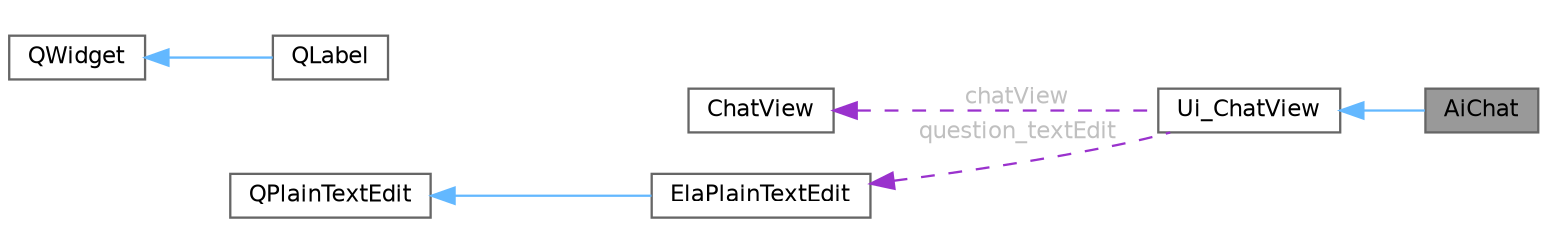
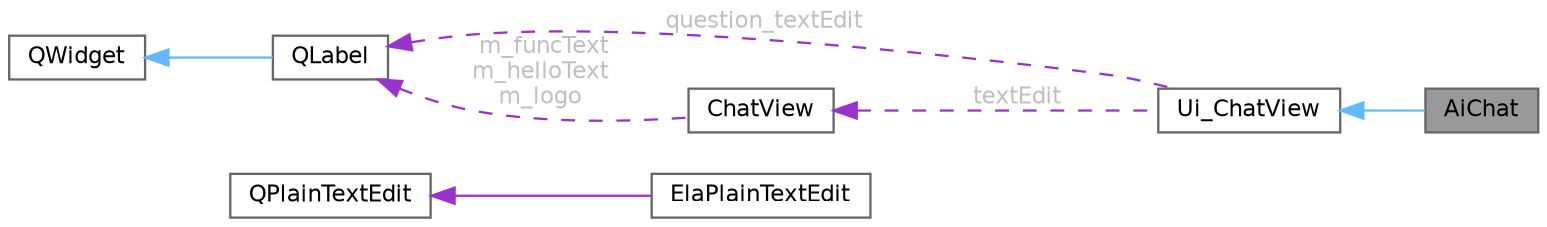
edge "Ui_ChatView" -> "ChatView": label " chatView" -> " textEdit"
edge "ChatView" -> "QLabel": added, label "m_funcText m_helloText m_logo"
edge "Ui_ChatView" -> "ElaPlainTextEdit": now "Ui_ChatView" -> "QLabel"
edge "ElaPlainTextEdit" -> "QPlainTextEdit": color steelblue1 -> darkorchid3
